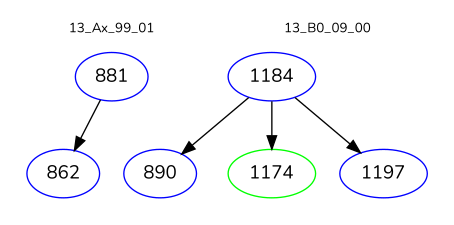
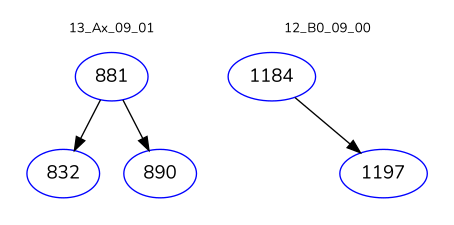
cluster "13_Ax_99_01": label "13_Ax_99_01" -> "13_Ax_09_01"
cluster "13_B0_09_00": label "13_B0_09_00" -> "12_B0_09_00"
edge "1184" -> "890": now "881" -> "890"
node "862": label "862" -> "832"
node "1174": removed
